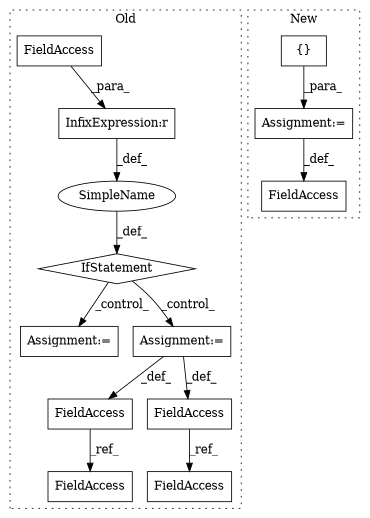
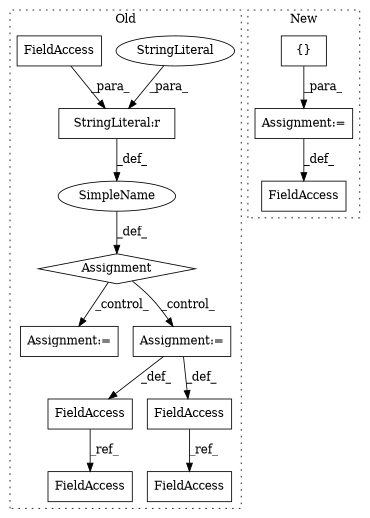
node "StringLiteral": added
node "InfixExpression:r": label "InfixExpression:r" -> "StringLiteral:r"
node "IfStatement": label "IfStatement" -> "Assignment"
